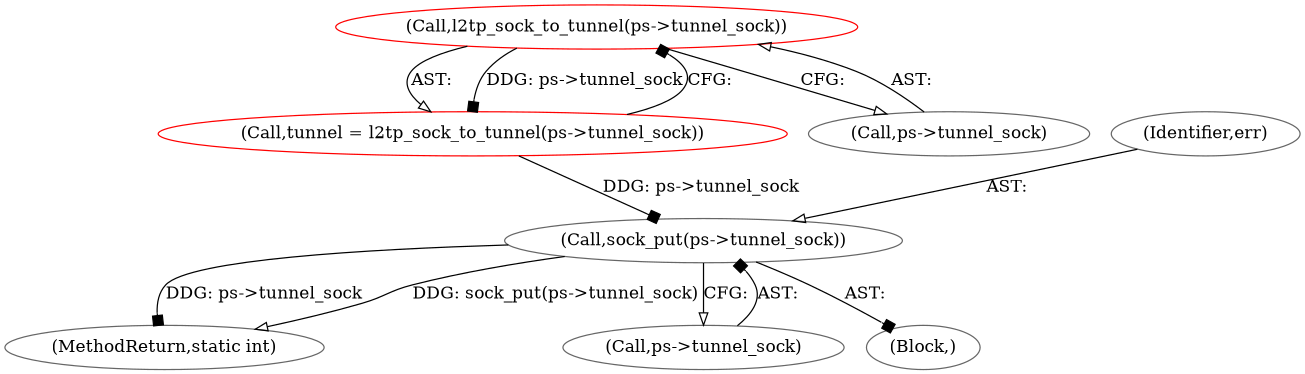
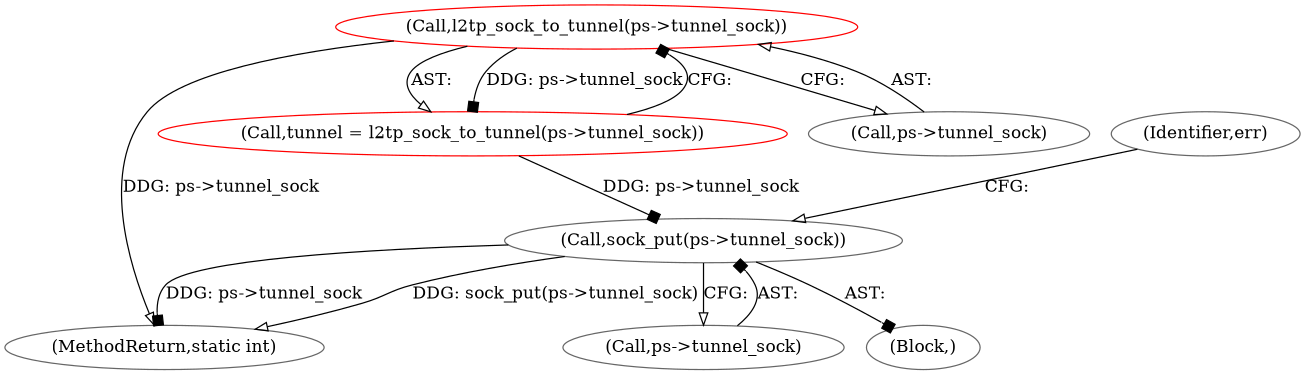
edge "(Call,l2tp_sock_to_tunnel(ps->tunnel_sock))" -> "(MethodReturn,static int)": added, label "DDG: ps->tunnel_sock"
edge "(Identifier,err)" -> "(Call,sock_put(ps->tunnel_sock))": label "AST: " -> "CFG: "
